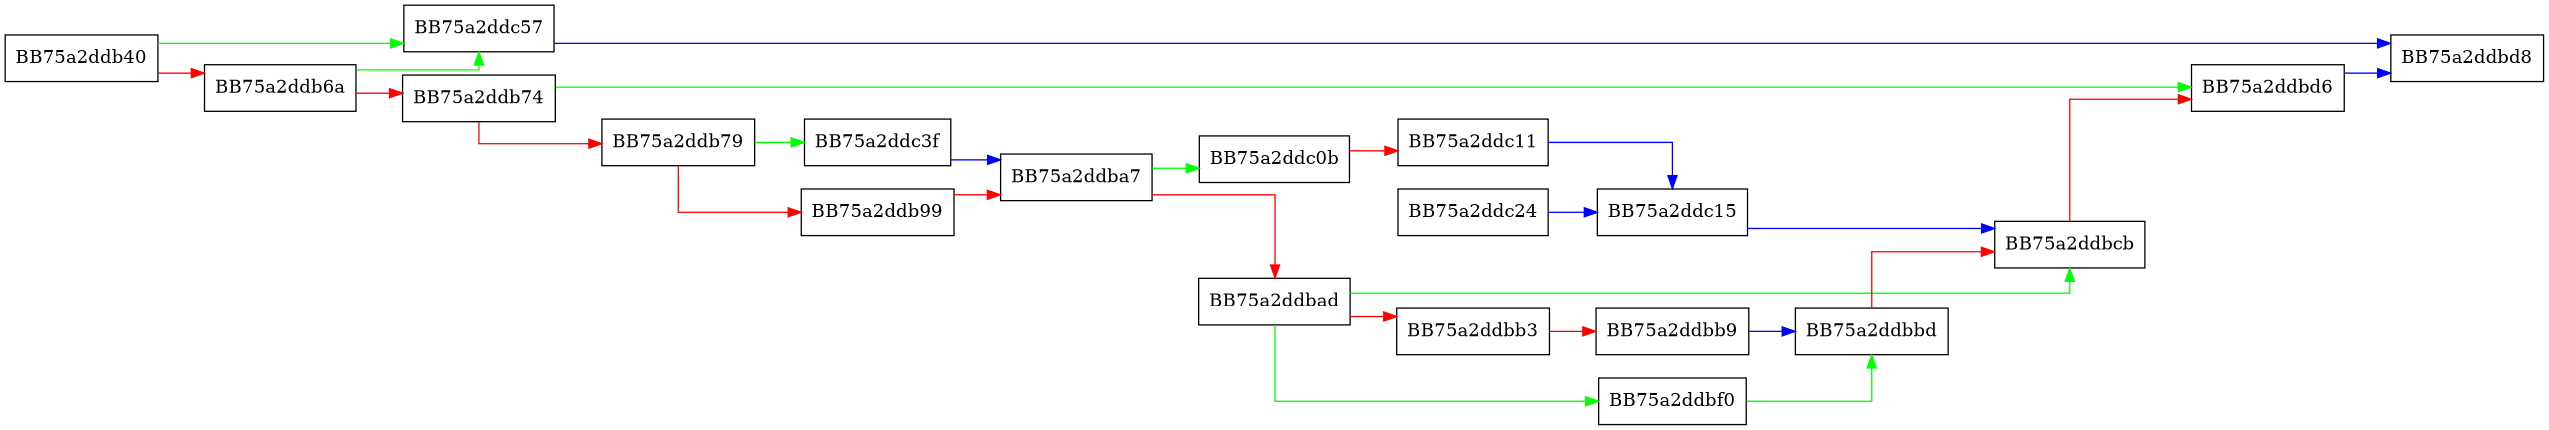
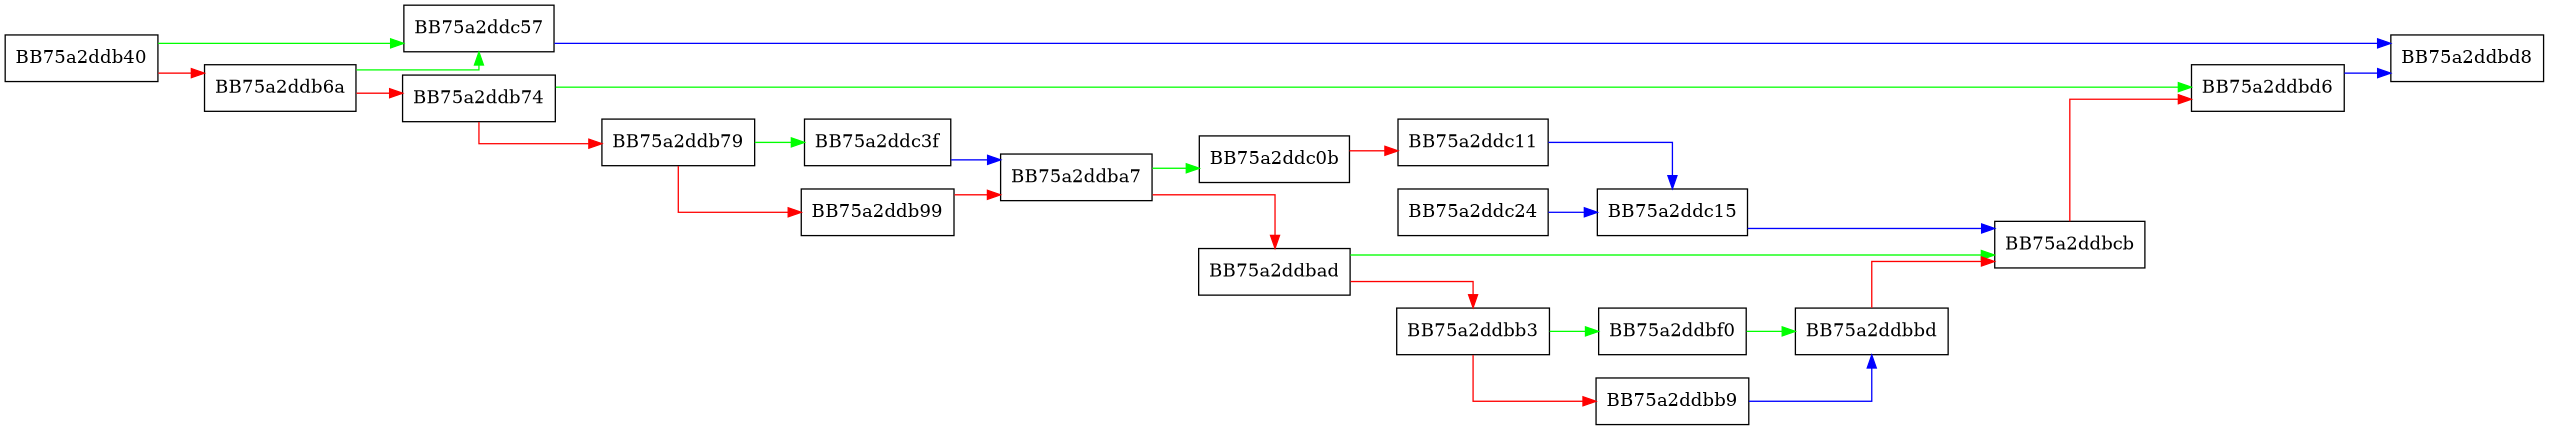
edge "BB75a2ddbad" -> "BB75a2ddbf0": now "BB75a2ddbb3" -> "BB75a2ddbf0"
